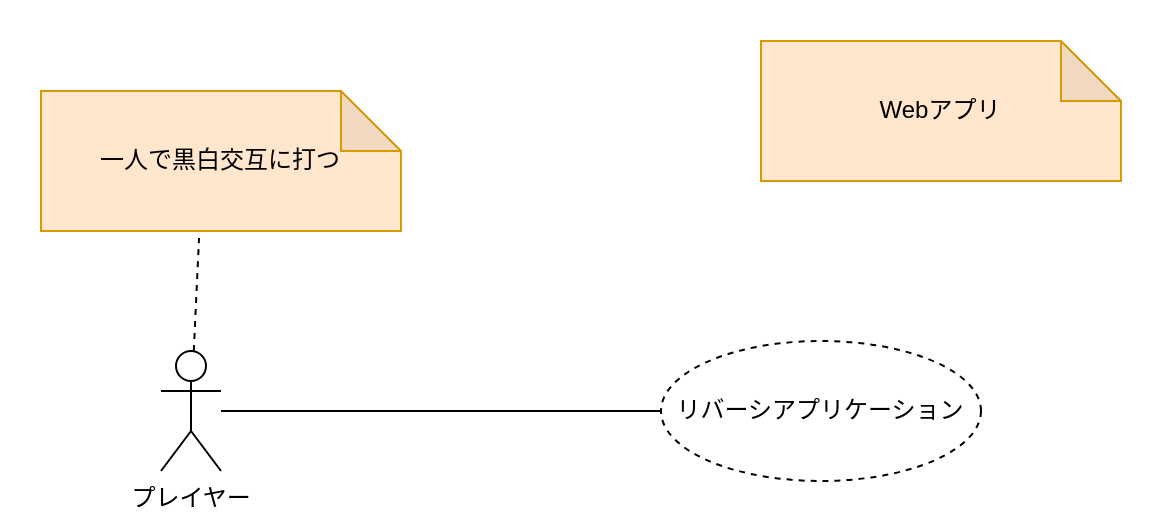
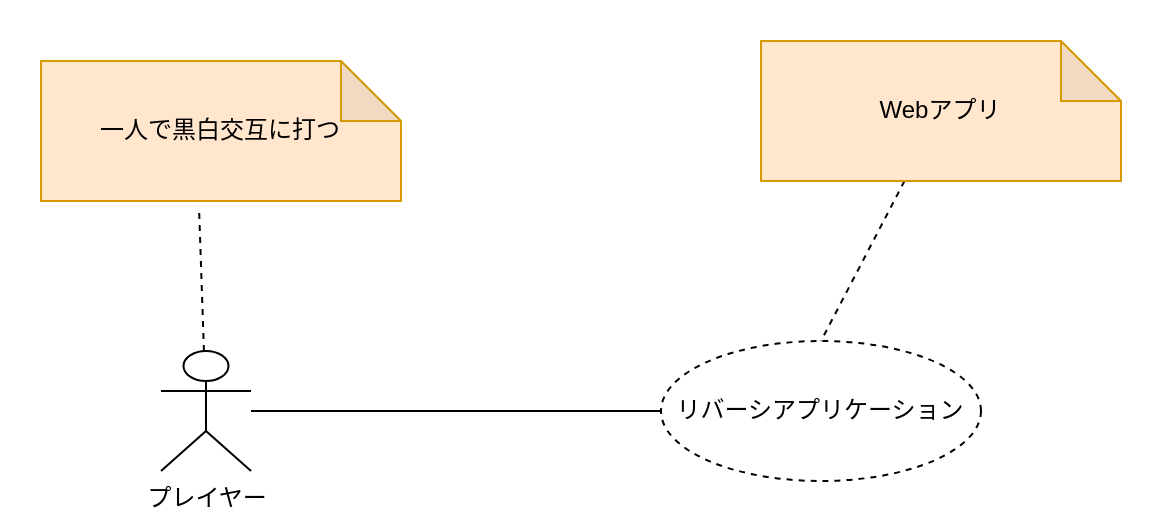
node "一人で黒白交互に打つ": moved (221, 161) -> (221, 131)
edge "Webアプリ" -- "リバーシアプリケーション": added
node "プレイヤー": size 60x120 -> 90x120
